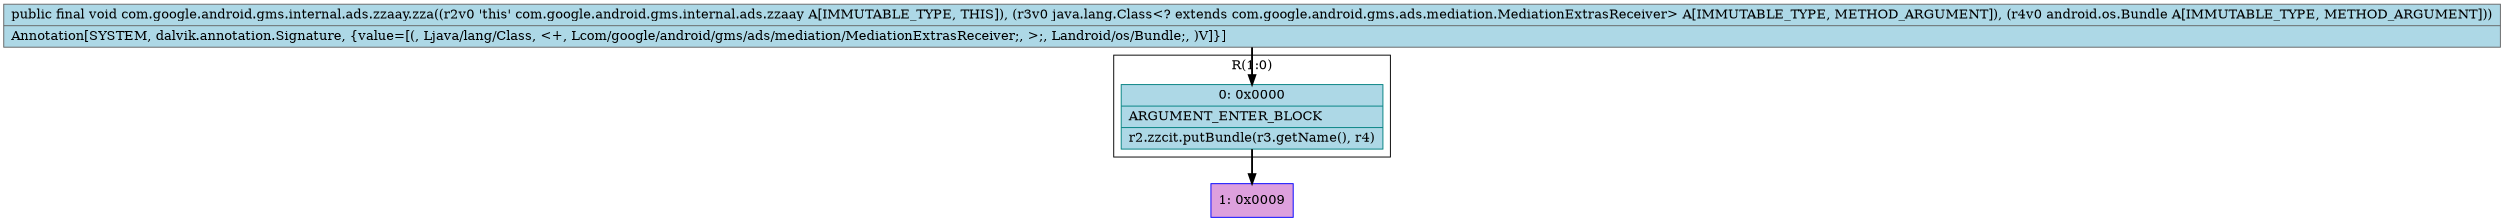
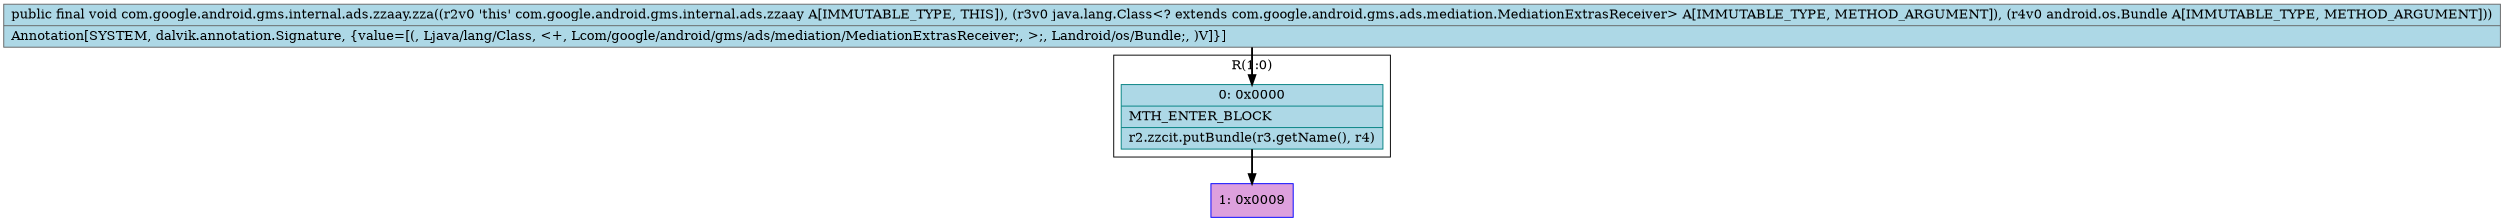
node "0: 0x0000": text "ARGUMENT_ENTER_BLOCK" -> "MTH_ENTER_BLOCK"
